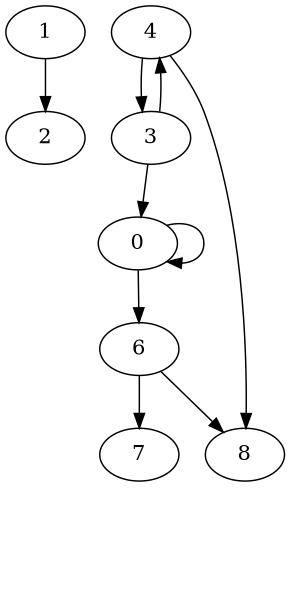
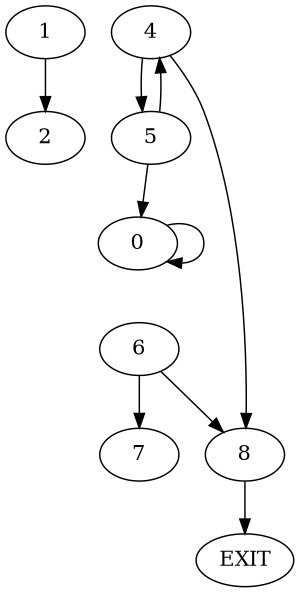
node "3": label "3" -> "5"
edge "0" -> "6": removed
node "EXIT": added
